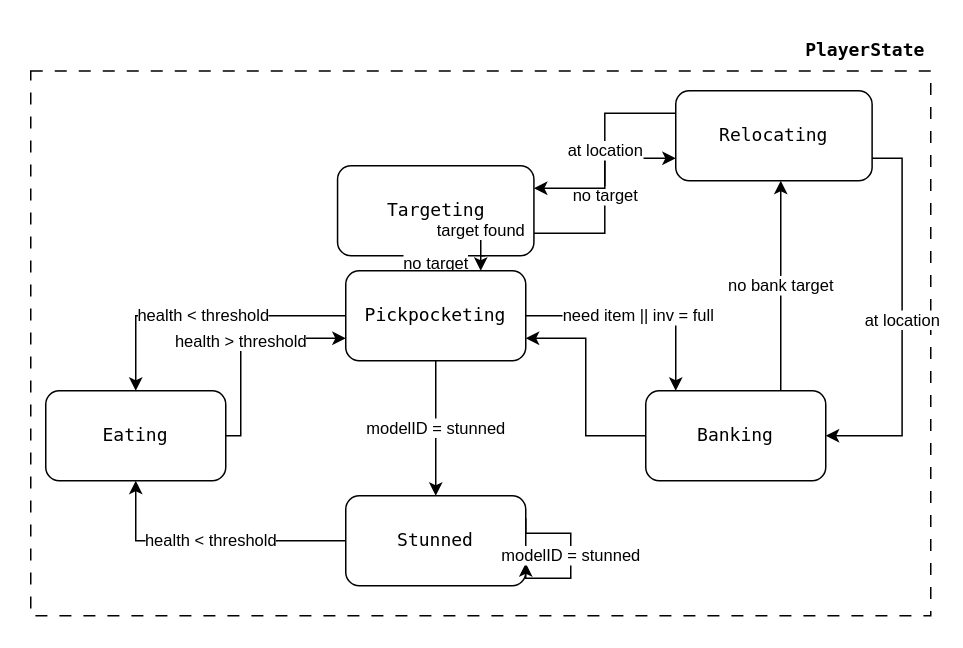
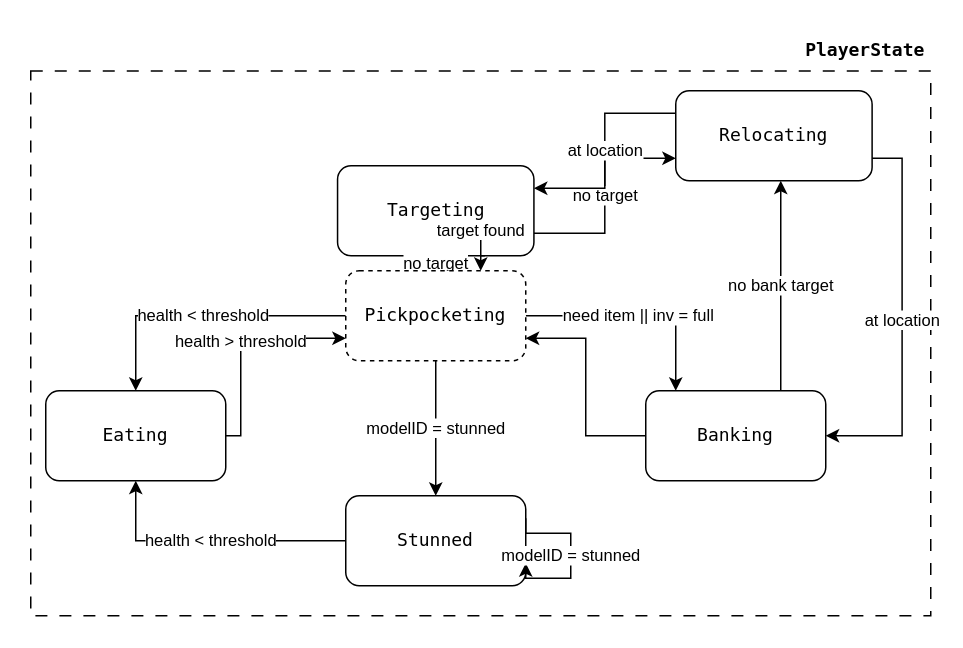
node "Pickpocketing": style solid -> dashed
